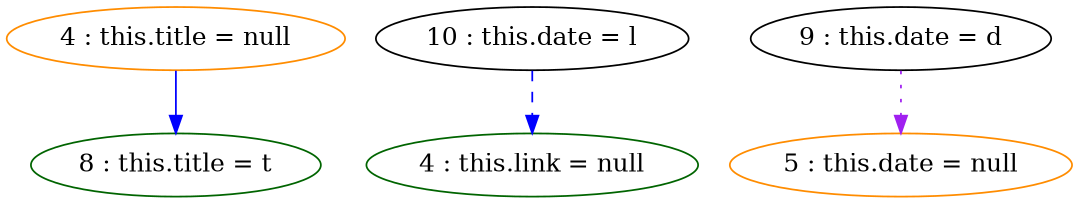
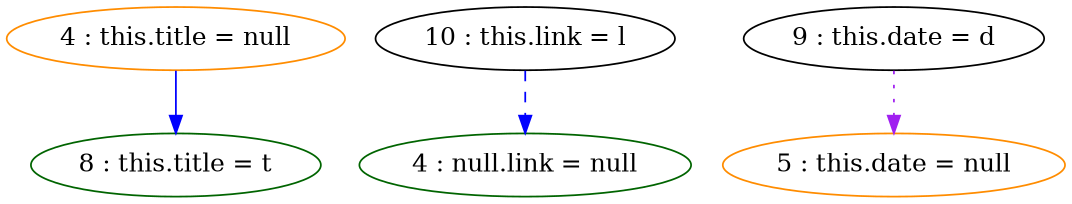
node "10 : this.date = l": label "10 : this.date = l" -> "10 : this.link = l"
node "4 : this.link = null": label "4 : this.link = null" -> "4 : null.link = null"
